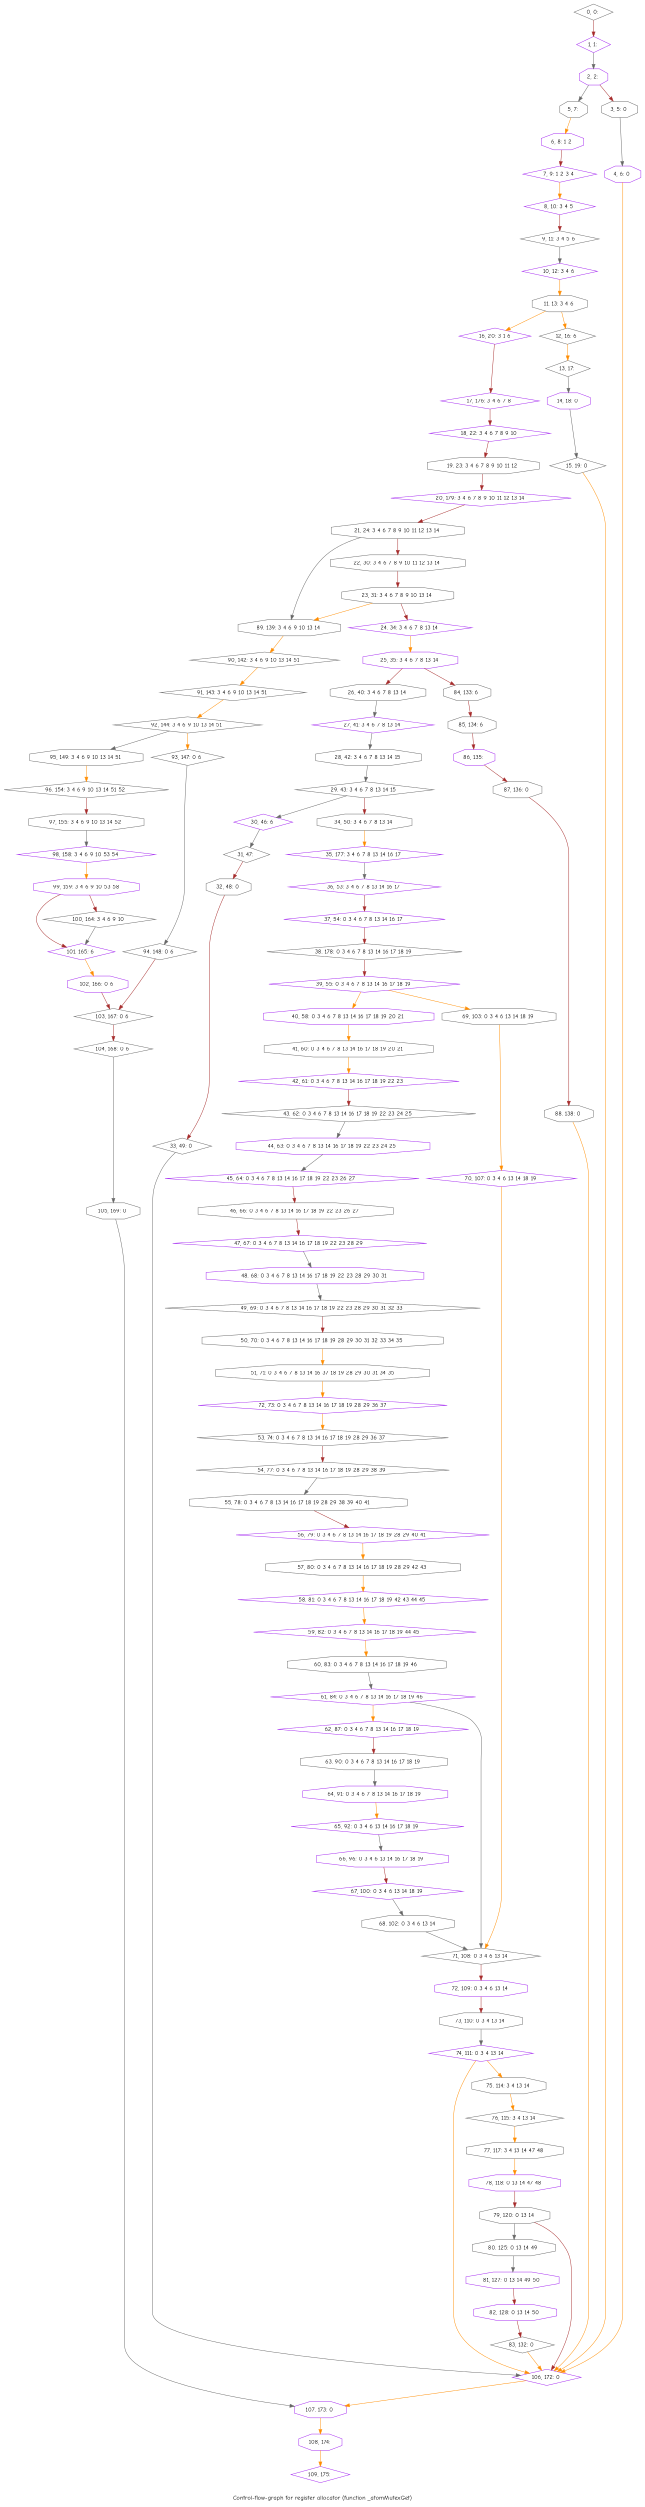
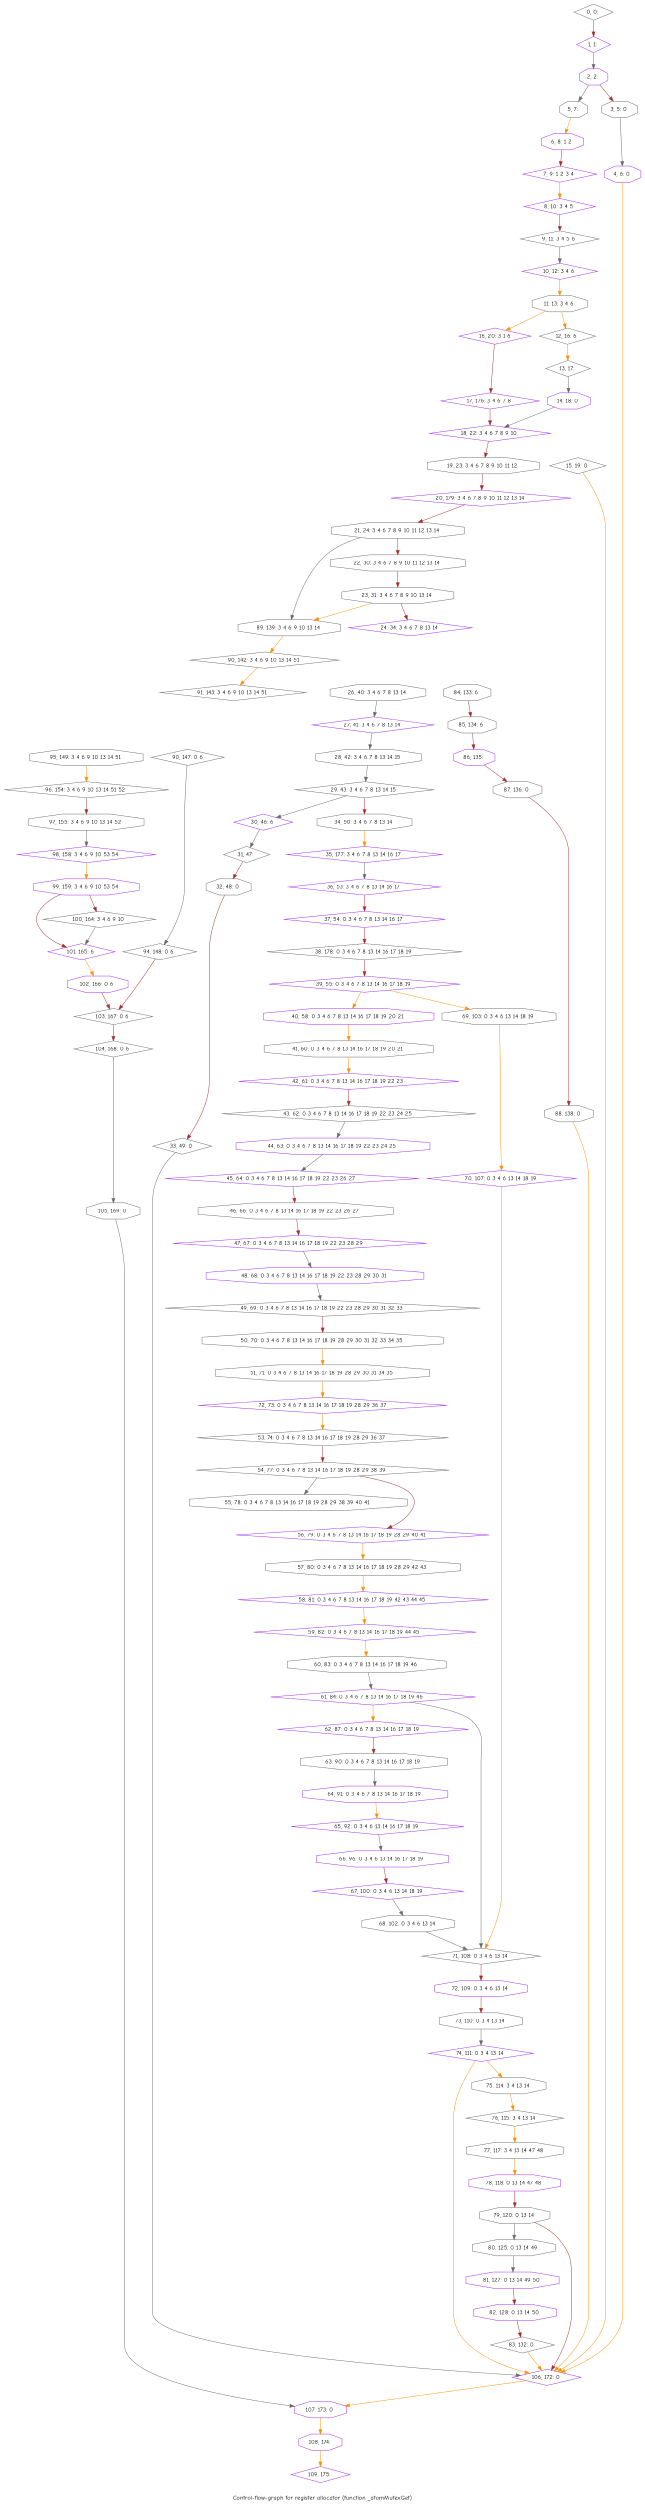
edge "14, 18: 0" -> "15, 19: 0": now "14, 18: 0" -> "18, 22: 3 4 6 7 8 9 10"
node "25, 35: 3 4 6 7 8 13 14": removed
node "92, 144: 3 4 6 9 10 13 14 51": removed
node "93, 147: 0 6": label "93, 147: 0 6" -> "90, 147: 0 6"
node "99, 159: 3 4 6 9 10 53 58": label "99, 159: 3 4 6 9 10 53 58" -> "99, 159: 3 4 6 9 10 53 54"
node "51, 71: 0 3 4 6 7 8 13 14 16 37 18 19 28 29 30 31 34 35": label "51, 71: 0 3 4 6 7 8 13 14 16 37 18 19 28 29 30 31 34 35" -> "51, 71: 0 3 4 6 7 8 13 14 16 17 18 19 28 29 30 31 34 35"
edge "55, 78: 0 3 4 6 7 8 13 14 16 17 18 19 28 29 38 39 40 41" -> "56, 79: 0 3 4 6 7 8 13 14 16 17 18 19 28 29 40 41": now "54, 77: 0 3 4 6 7 8 13 14 16 17 18 19 28 29 38 39" -> "56, 79: 0 3 4 6 7 8 13 14 16 17 18 19 28 29 40 41"
